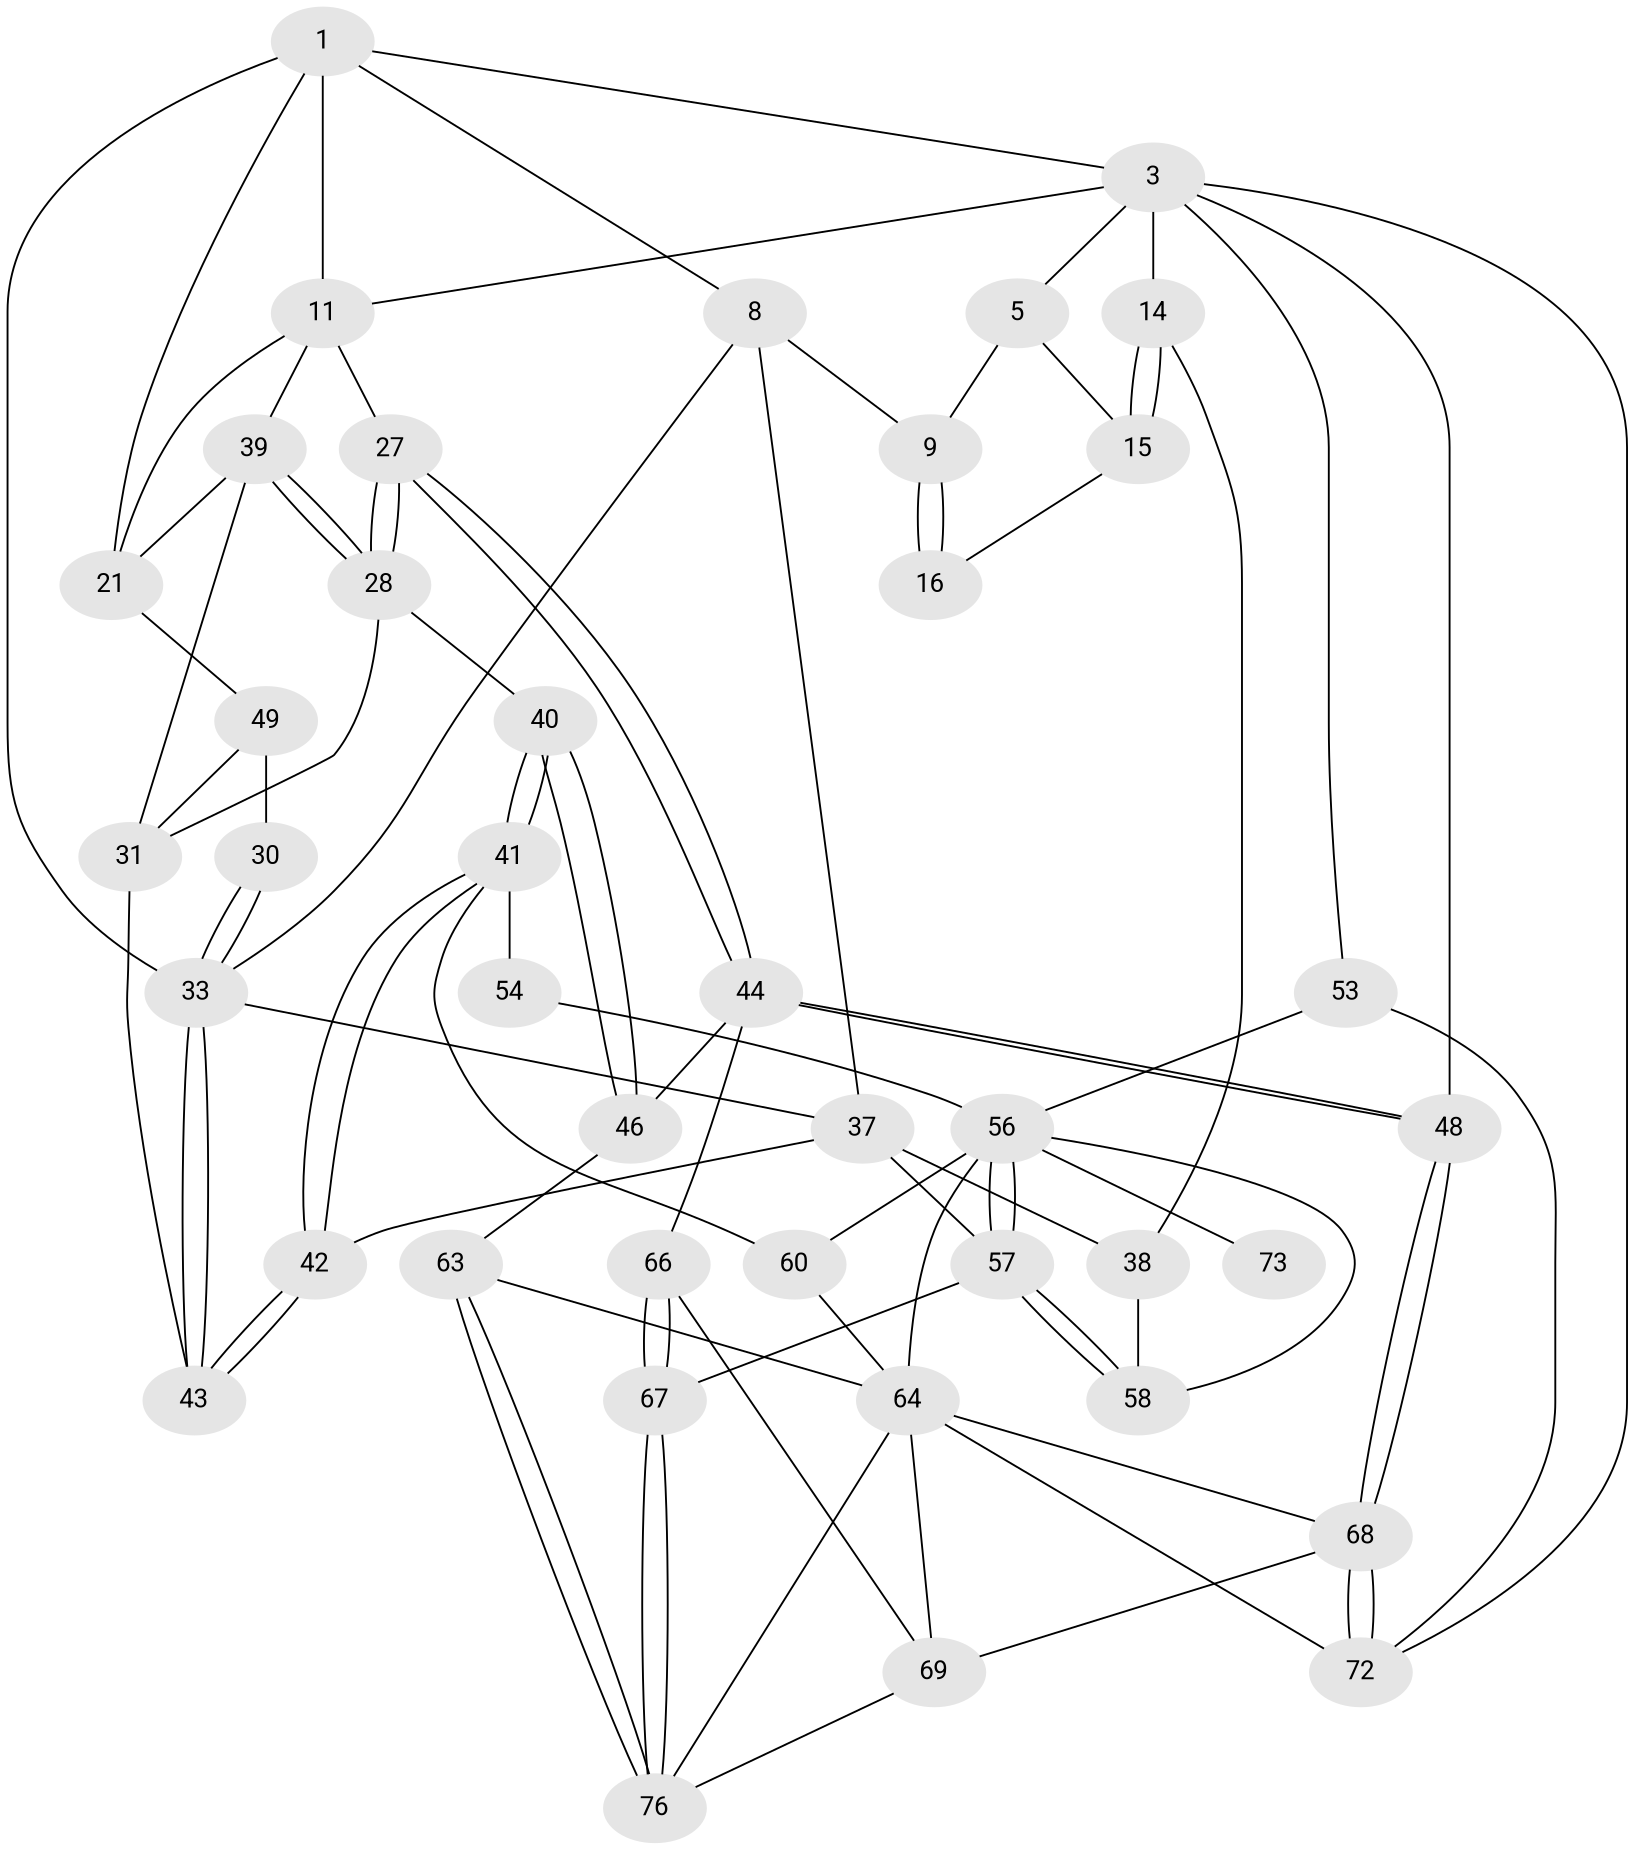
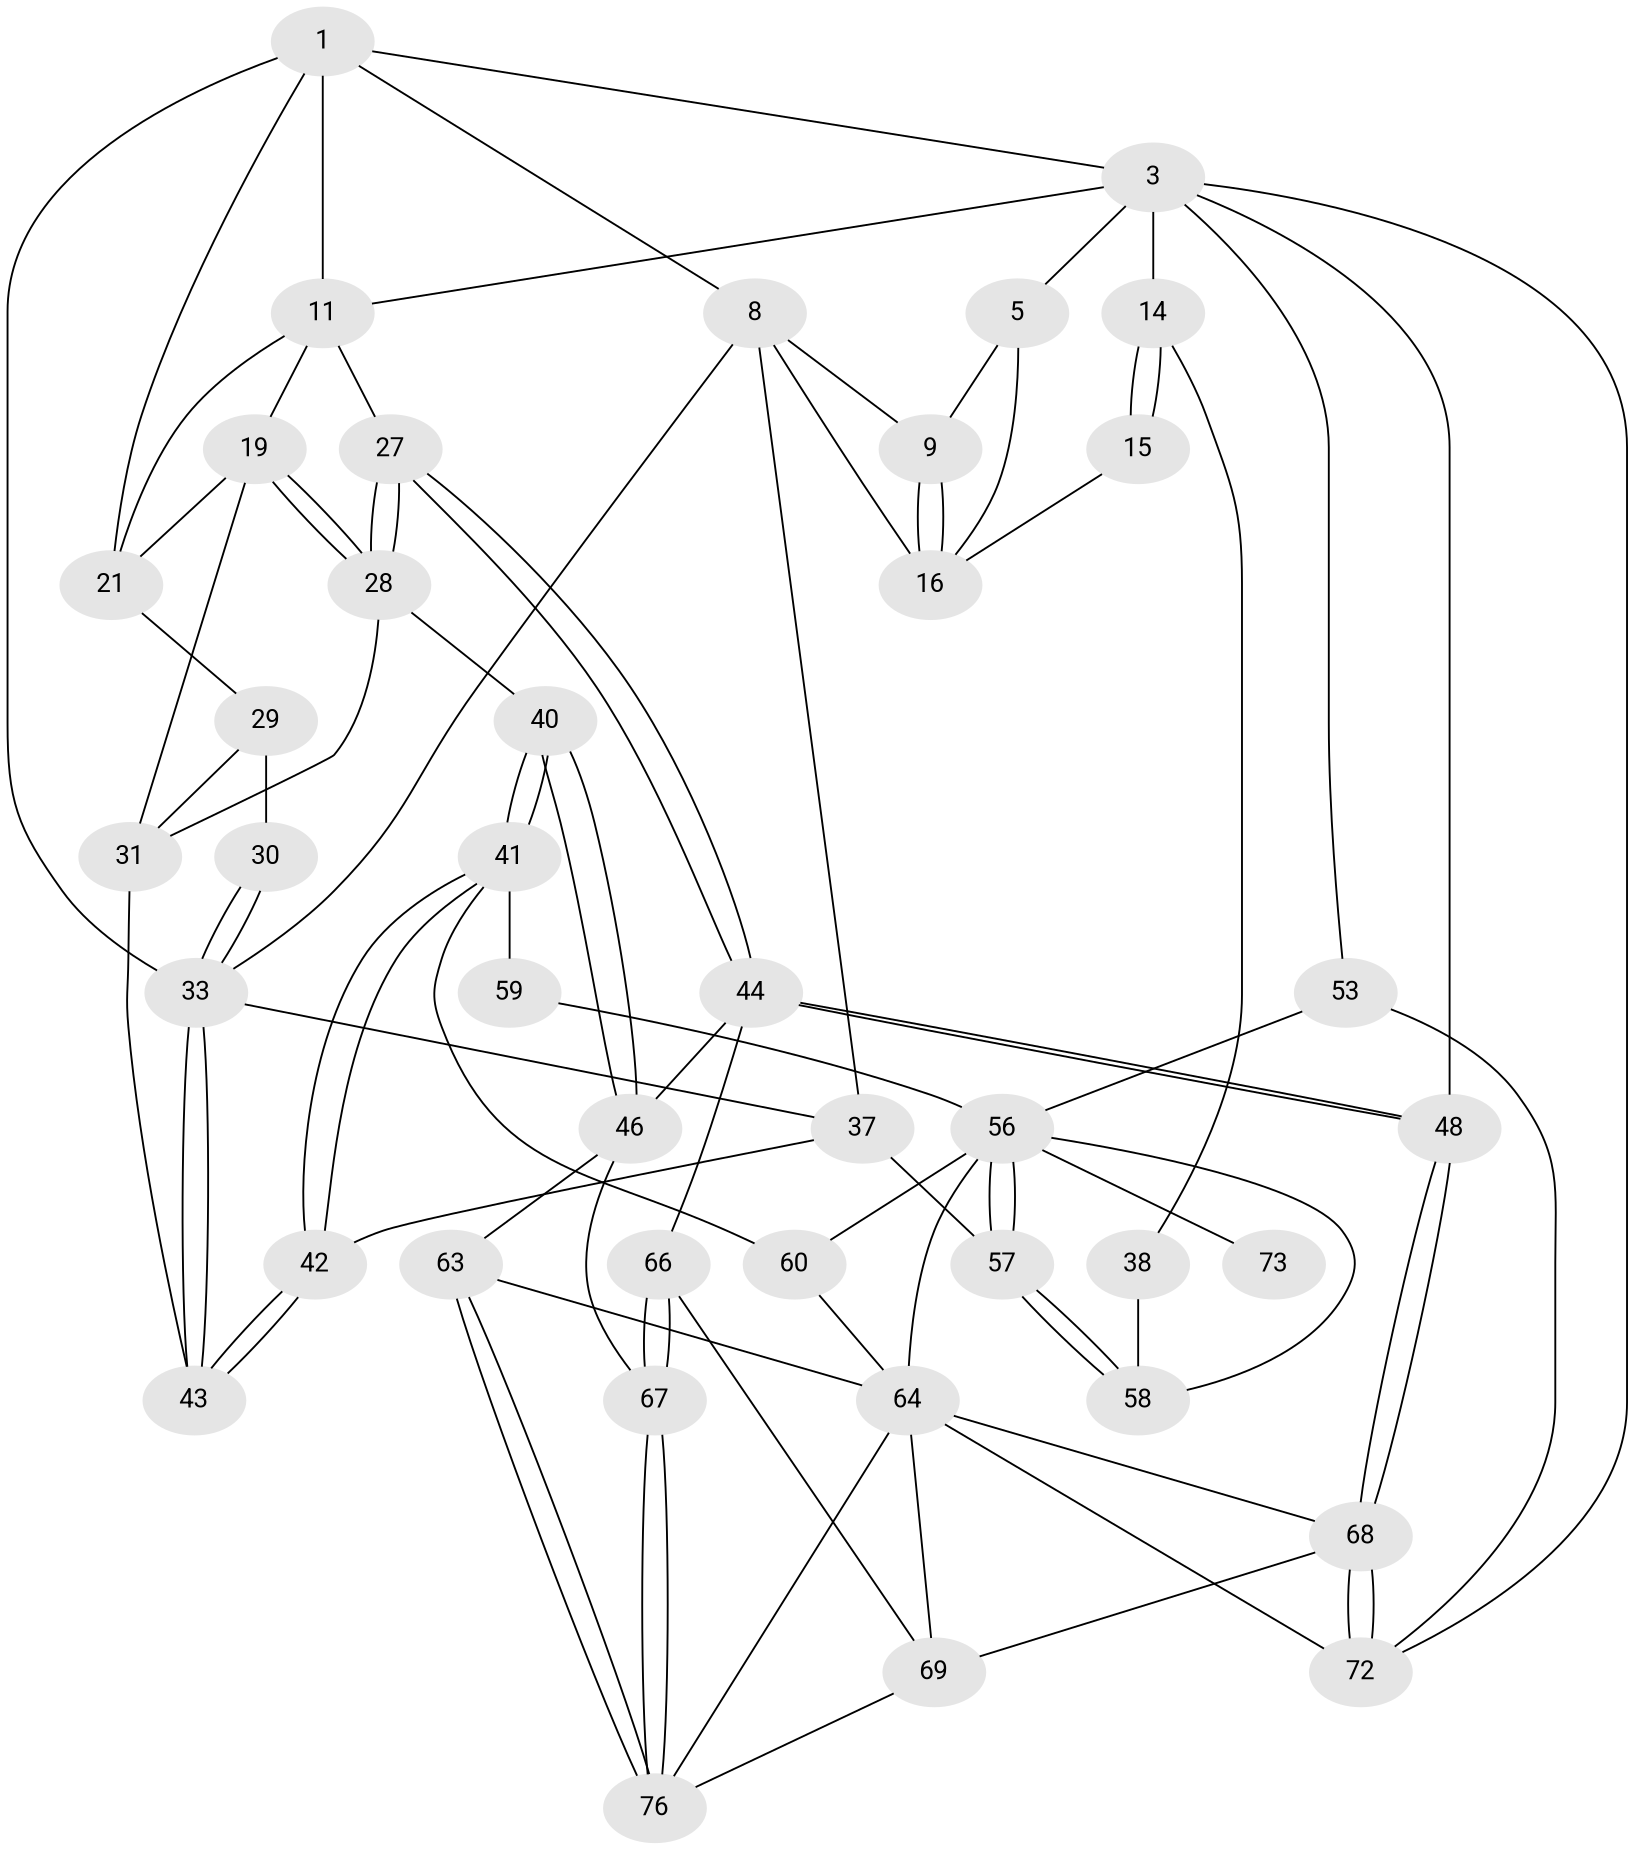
edge "5" -- "15": now "5" -- "16"
node "39": label "39" -> "19"
edge "8" -- "16": added
node "49": label "49" -> "29"
node "54": label "54" -> "59"
edge "37" -- "38": removed
edge "57" -- "67": now "46" -- "67"
